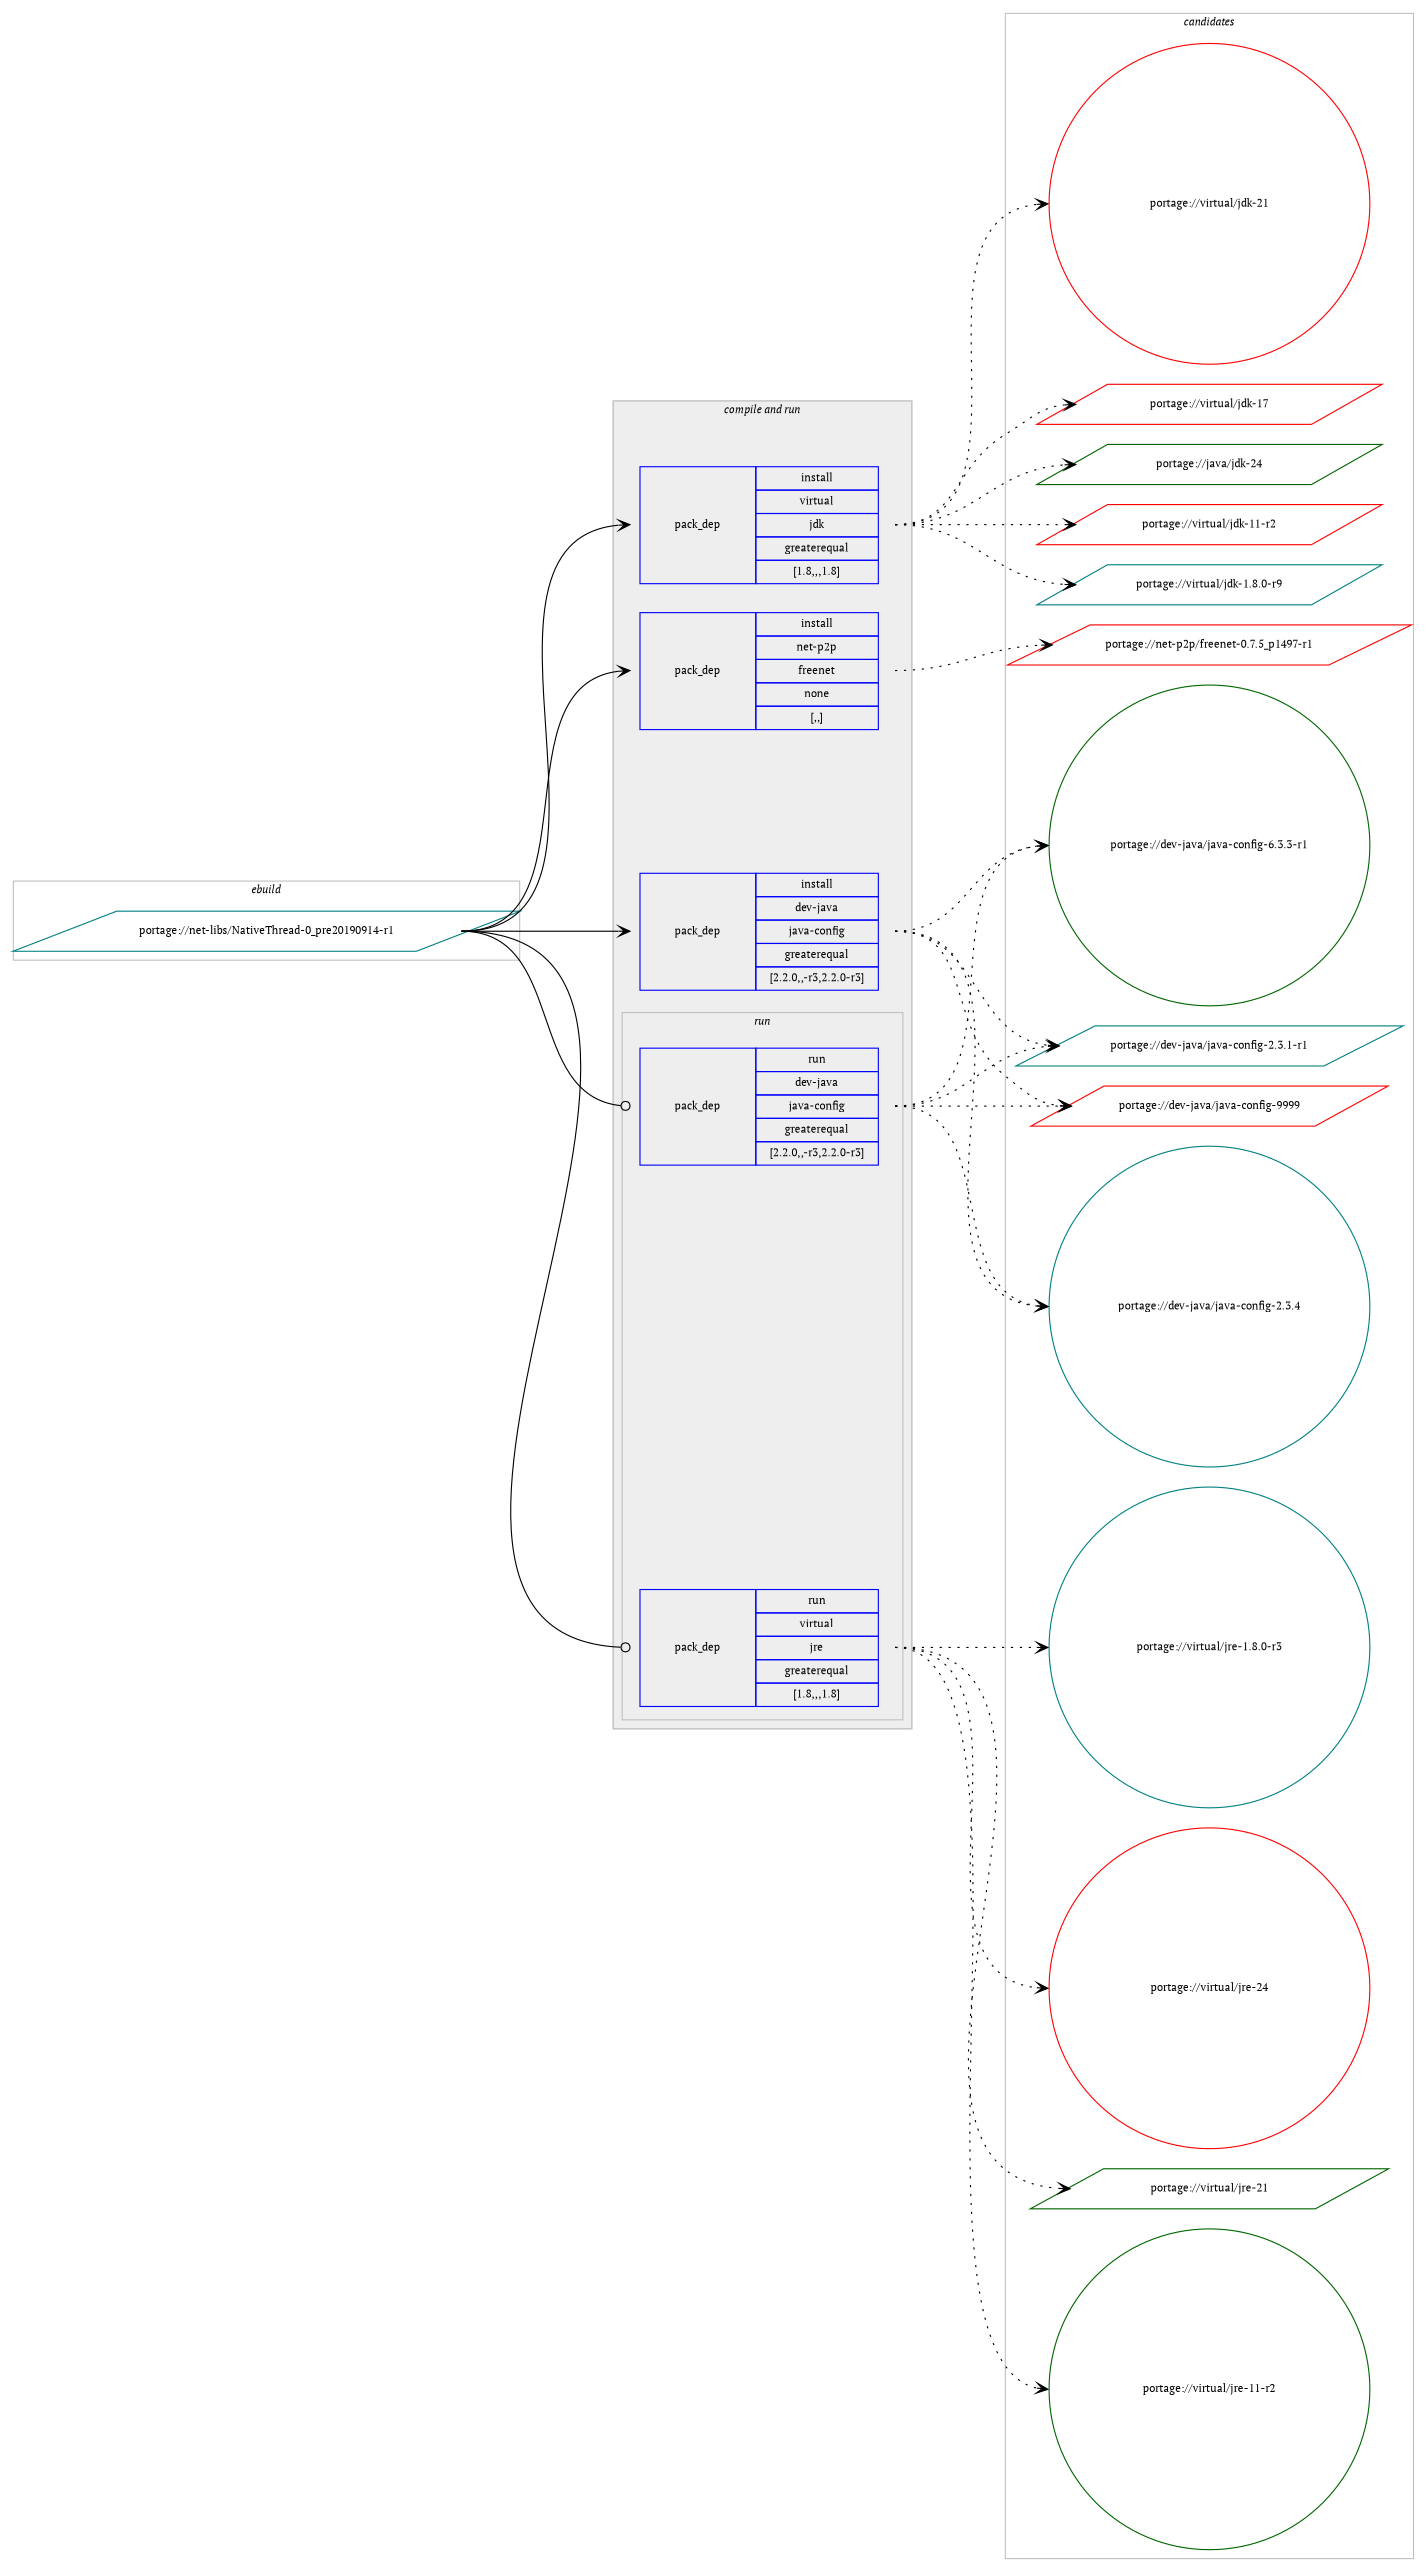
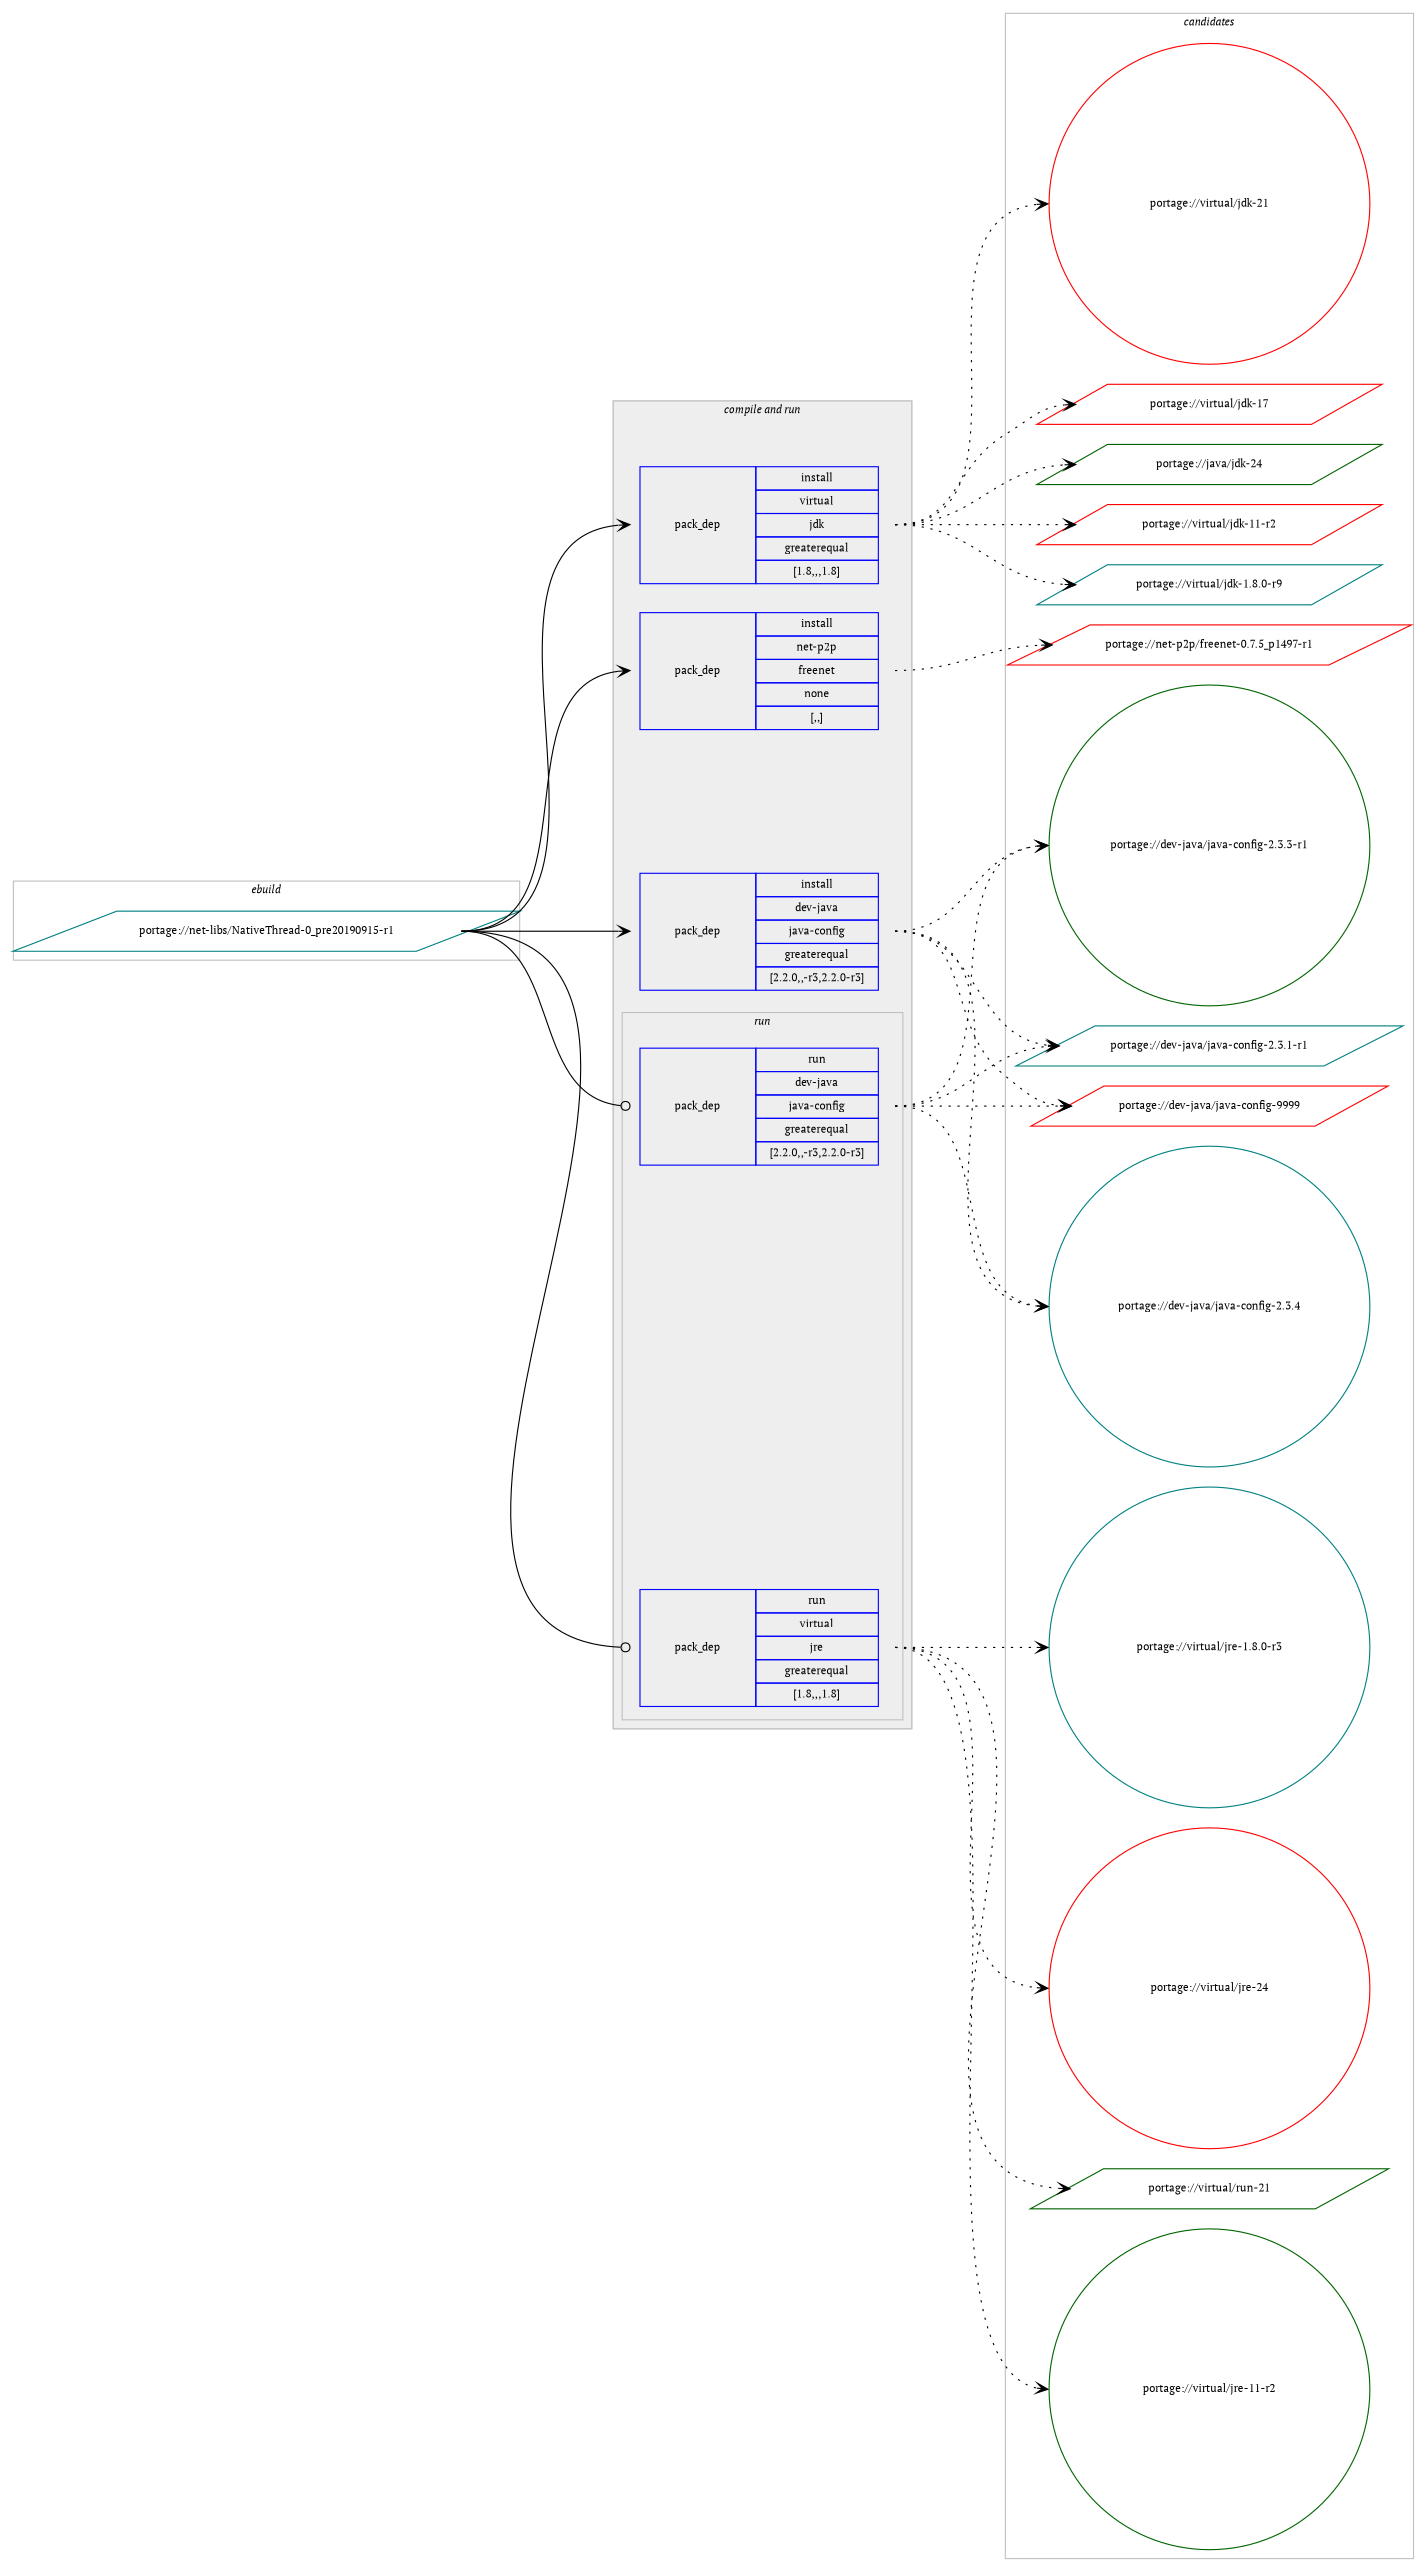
node "portage://dev-java/java-config-6.3.3-r1": label "portage://dev-java/java-config-6.3.3-r1" -> "portage://dev-java/java-config-2.3.3-r1"
node "portage://net-libs/NativeThread-0_pre20190914-r1": label "portage://net-libs/NativeThread-0_pre20190914-r1" -> "portage://net-libs/NativeThread-0_pre20190915-r1"
node "portage://virtual/jre-21": label "portage://virtual/jre-21" -> "portage://virtual/run-21"
